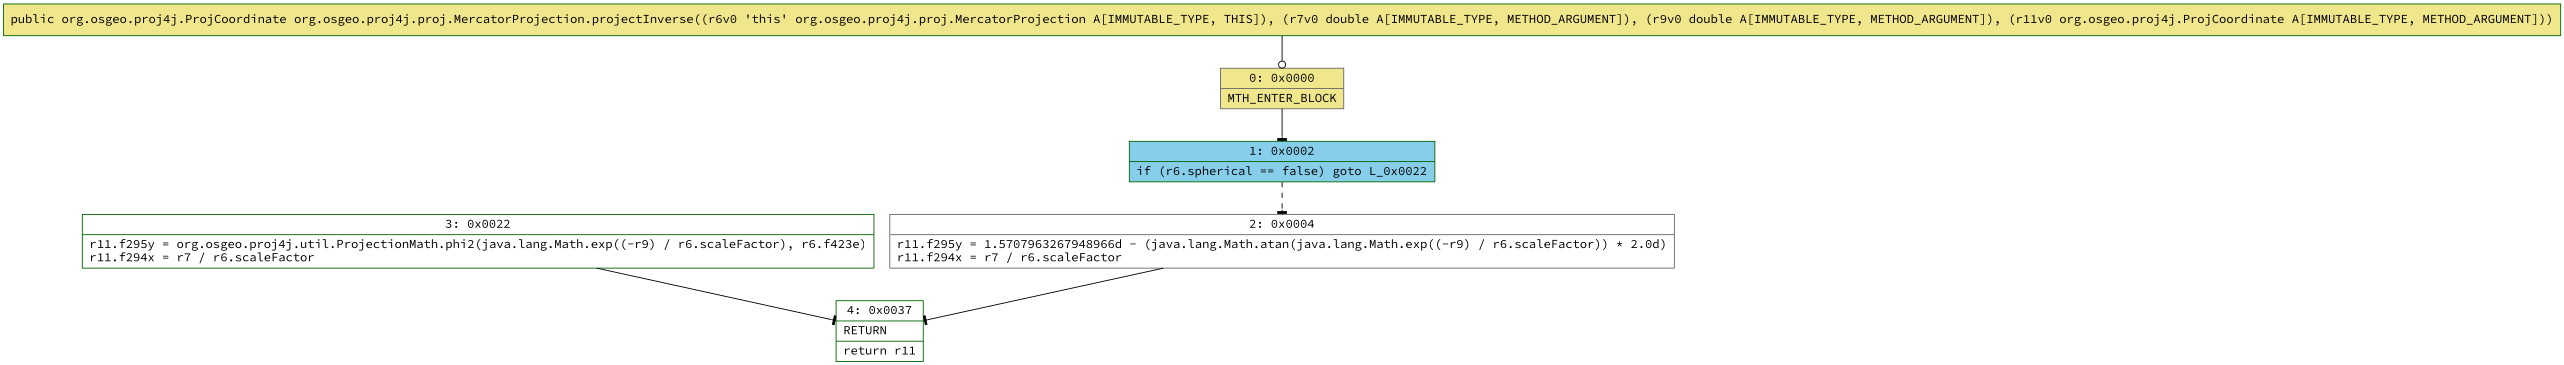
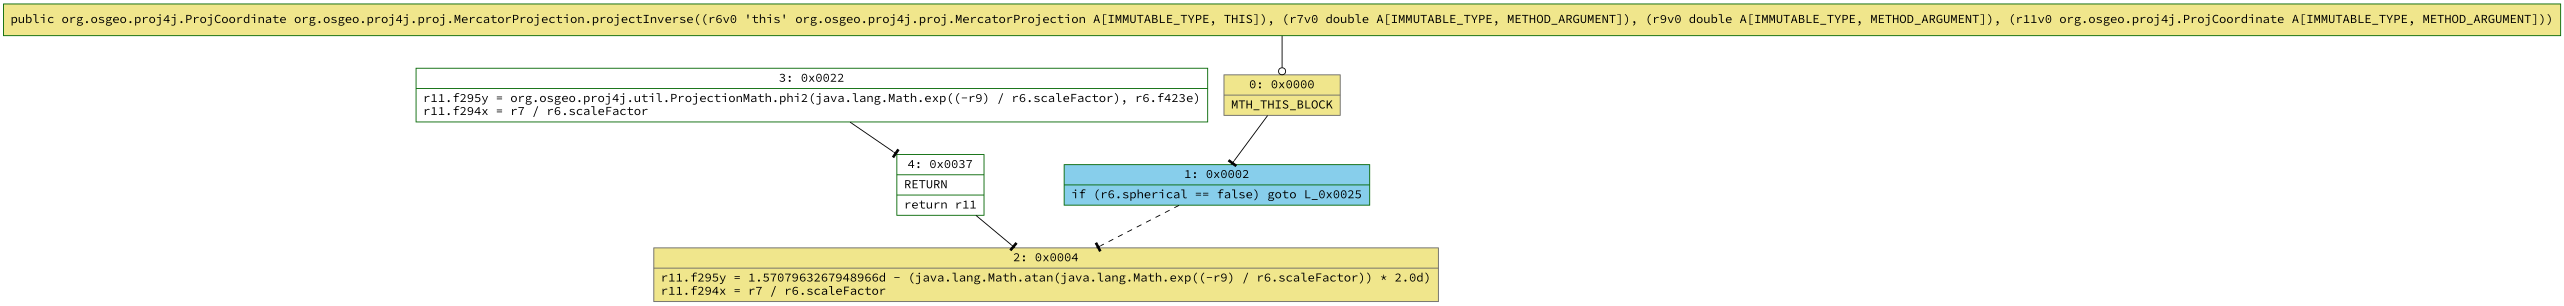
node "0: 0x0000": text "MTH_ENTER_BLOCK" -> "MTH_THIS_BLOCK"
node "1: 0x0002": text "if (r6.spherical == false) goto L_0x0022" -> "if (r6.spherical == false) goto L_0x0025"
node "2: 0x0004": fillcolor white -> khaki
edge "2: 0x0004" -> "4: 0x0037": reversed
